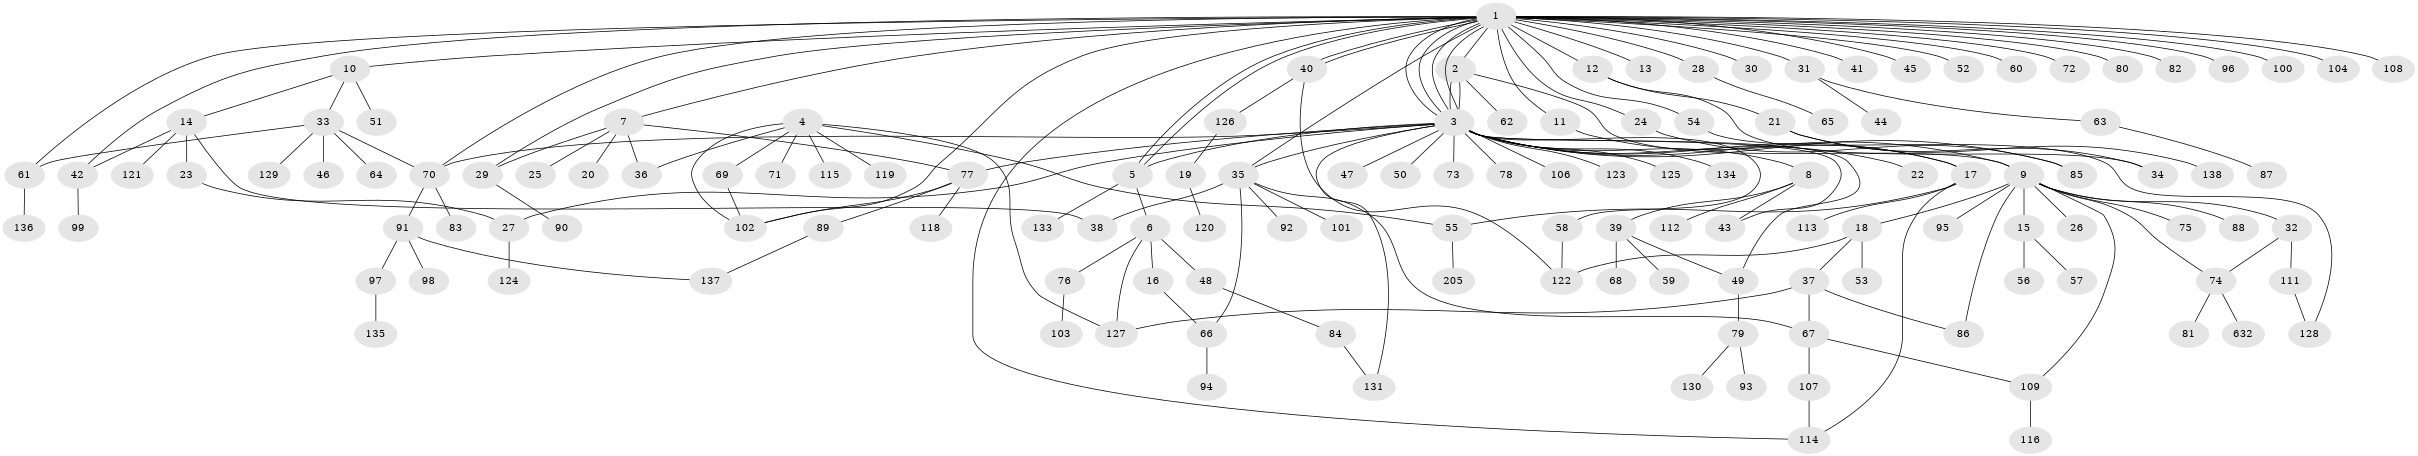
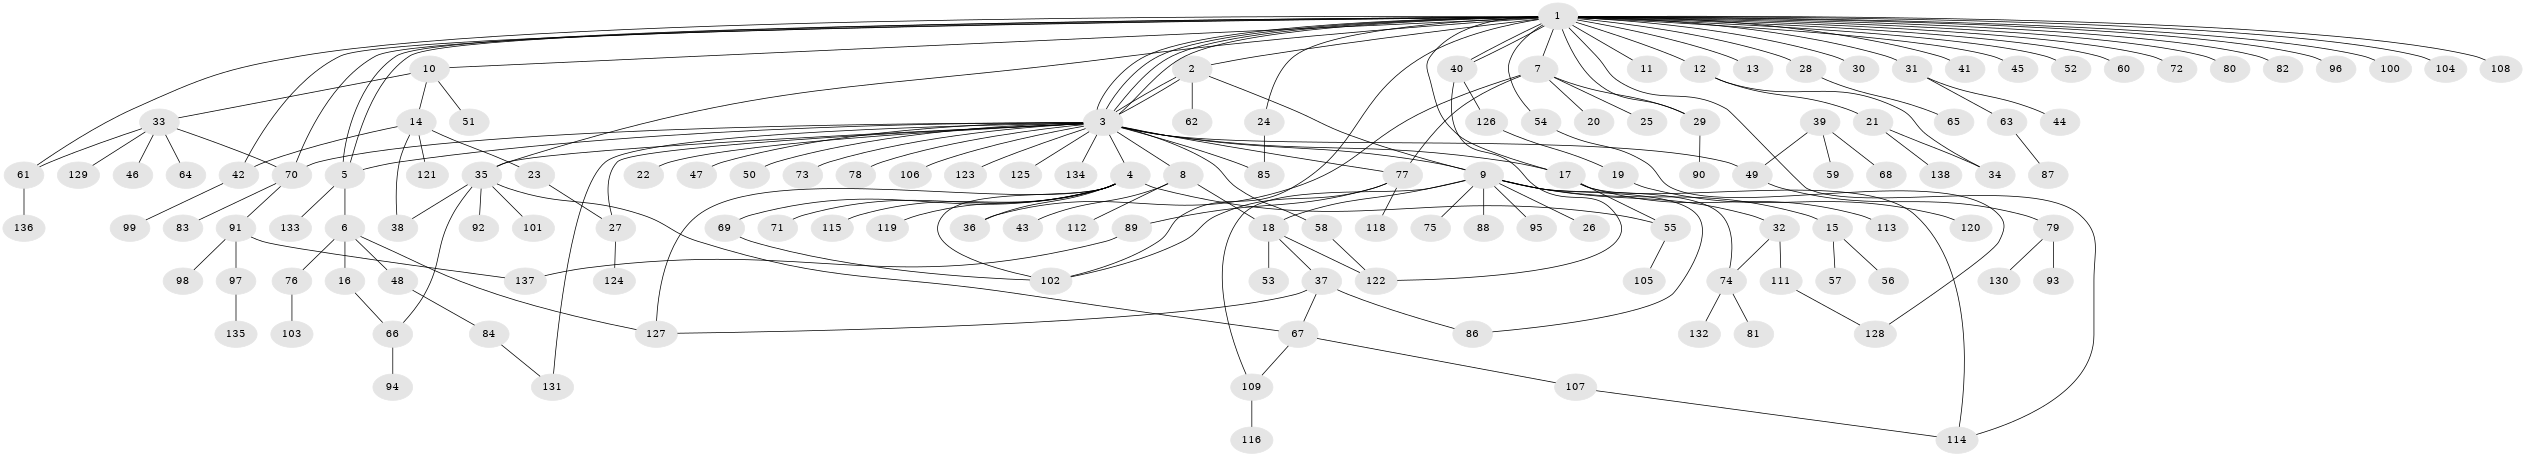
edge "11" -- "17": now "1" -- "17"
edge "3" -- "43": now "3" -- "4"
edge "8" -- "39": now "8" -- "18"
node "205": label "205" -> "105"
node "632": label "632" -> "132"
